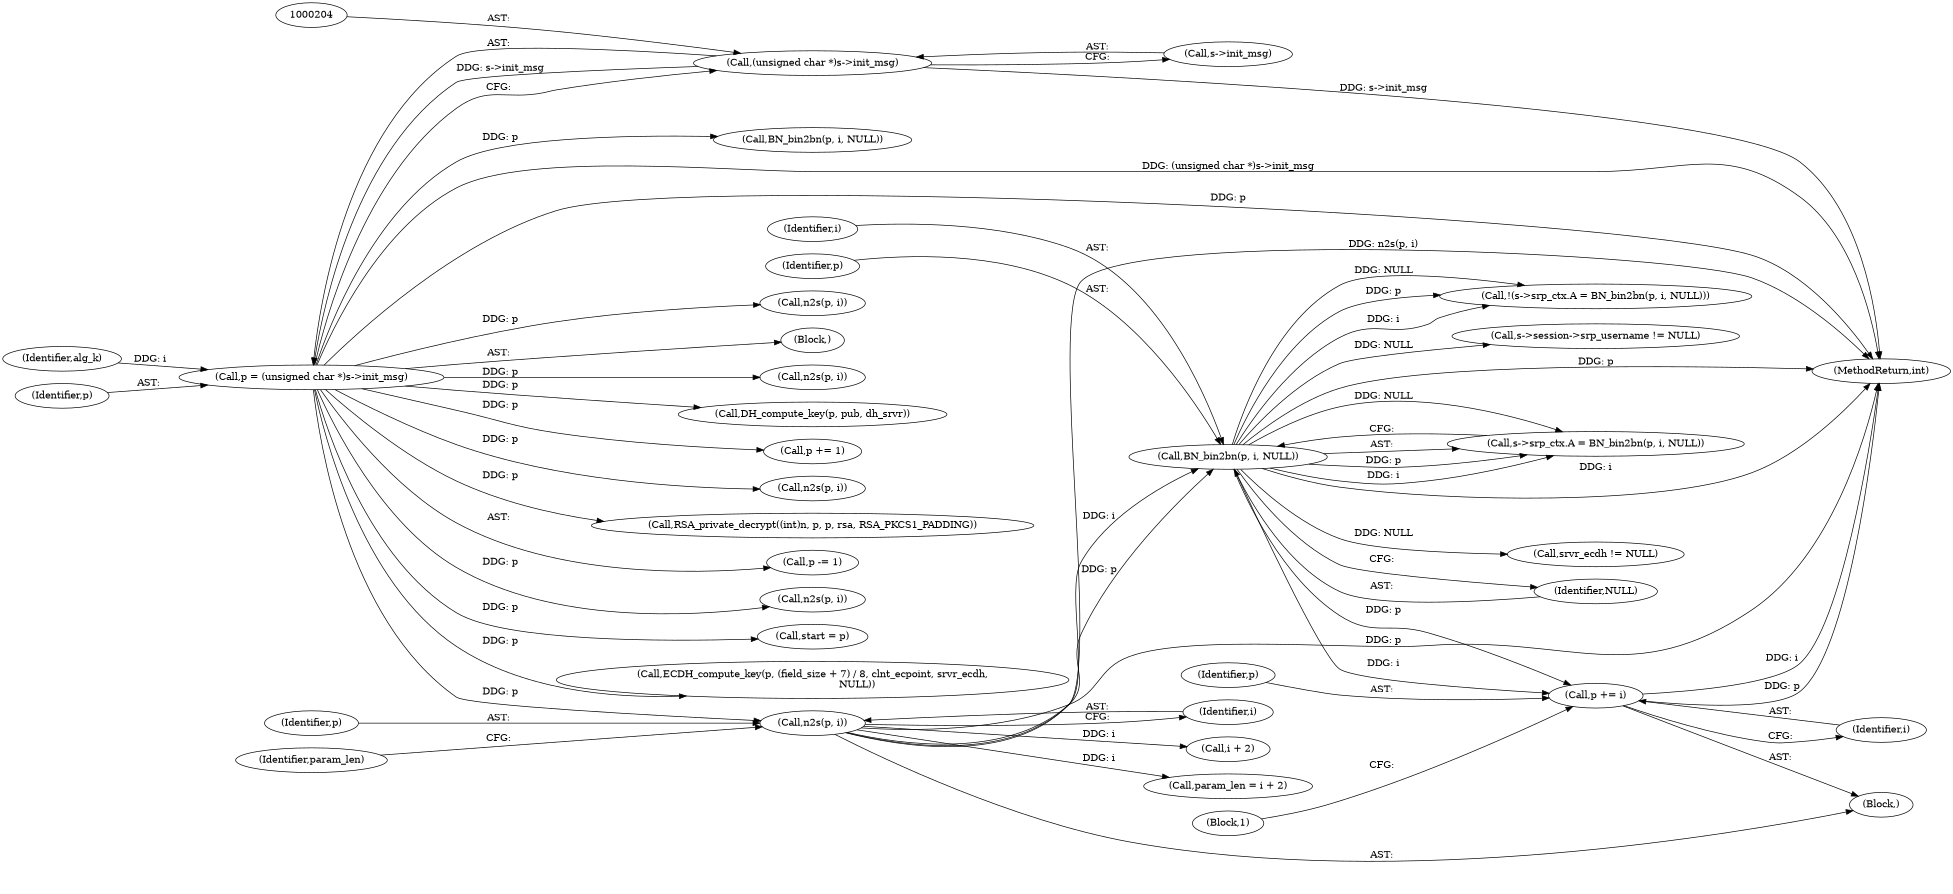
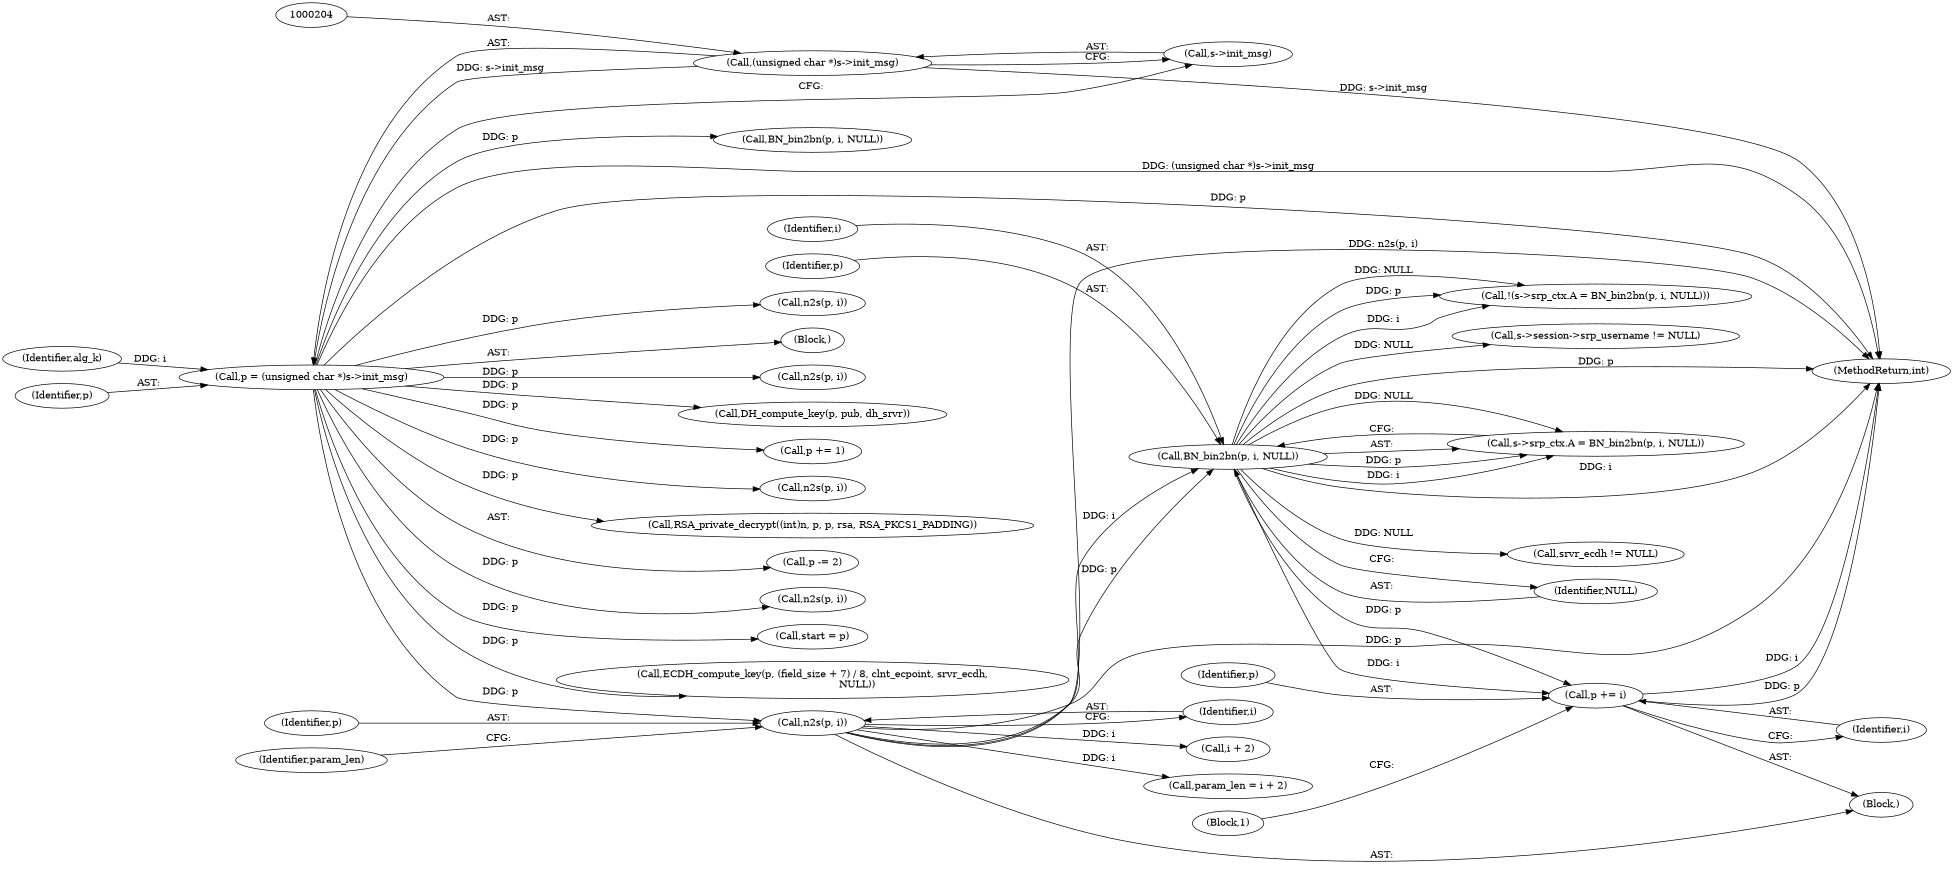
edge "(Call,p = (unsigned char *)s->init_msg)" -> "(Call,(unsigned char *)s->init_msg)": now "(Call,p = (unsigned char *)s->init_msg)" -> "(Call,s->init_msg)"
node "(Call,p -= 1)": label "(Call,p -= 1)" -> "(Call,p -= 2)"
